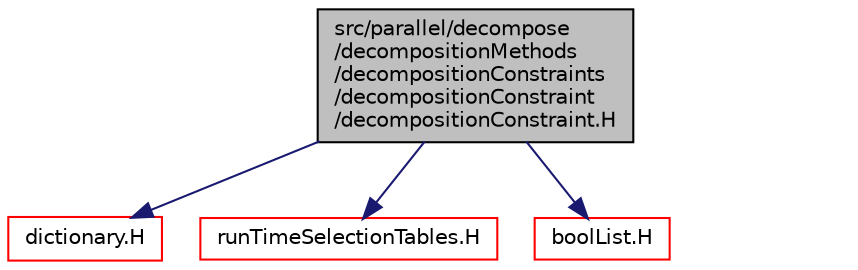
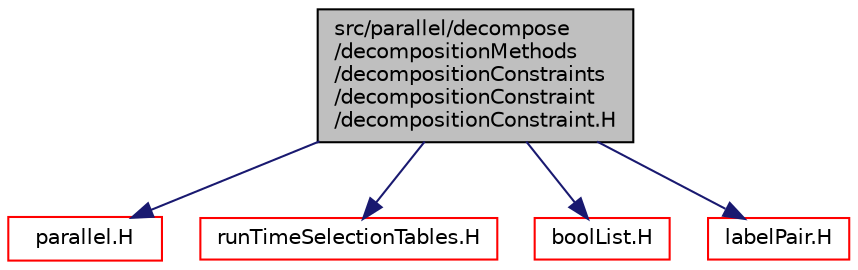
node "dictionary.H": label "dictionary.H" -> "parallel.H"
node "labelPair.H": added
